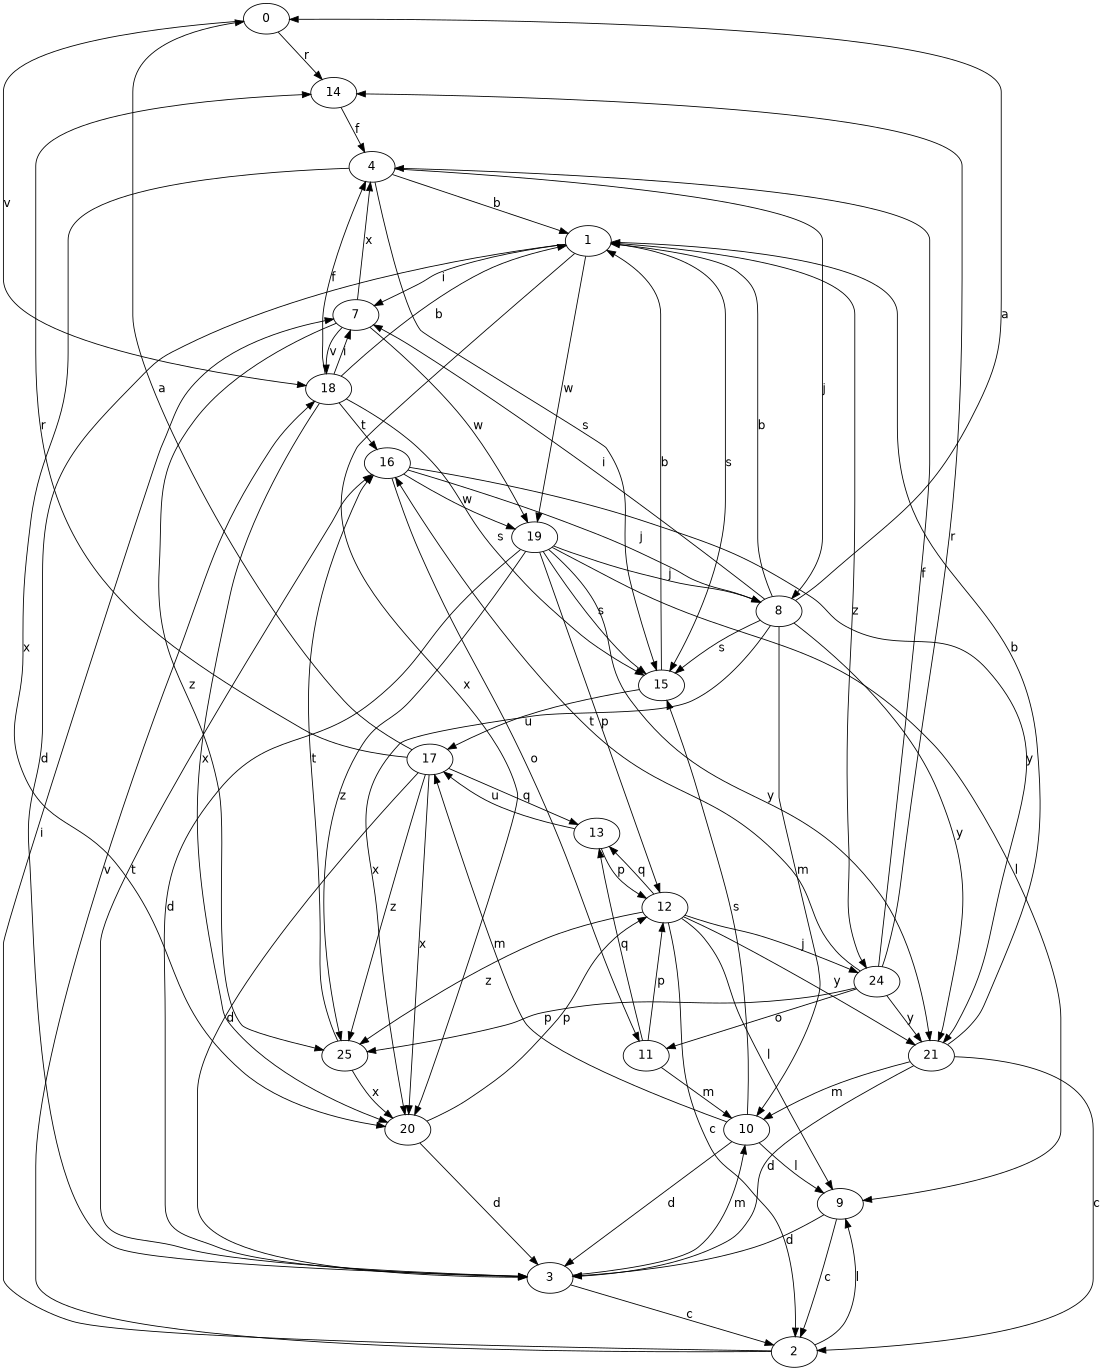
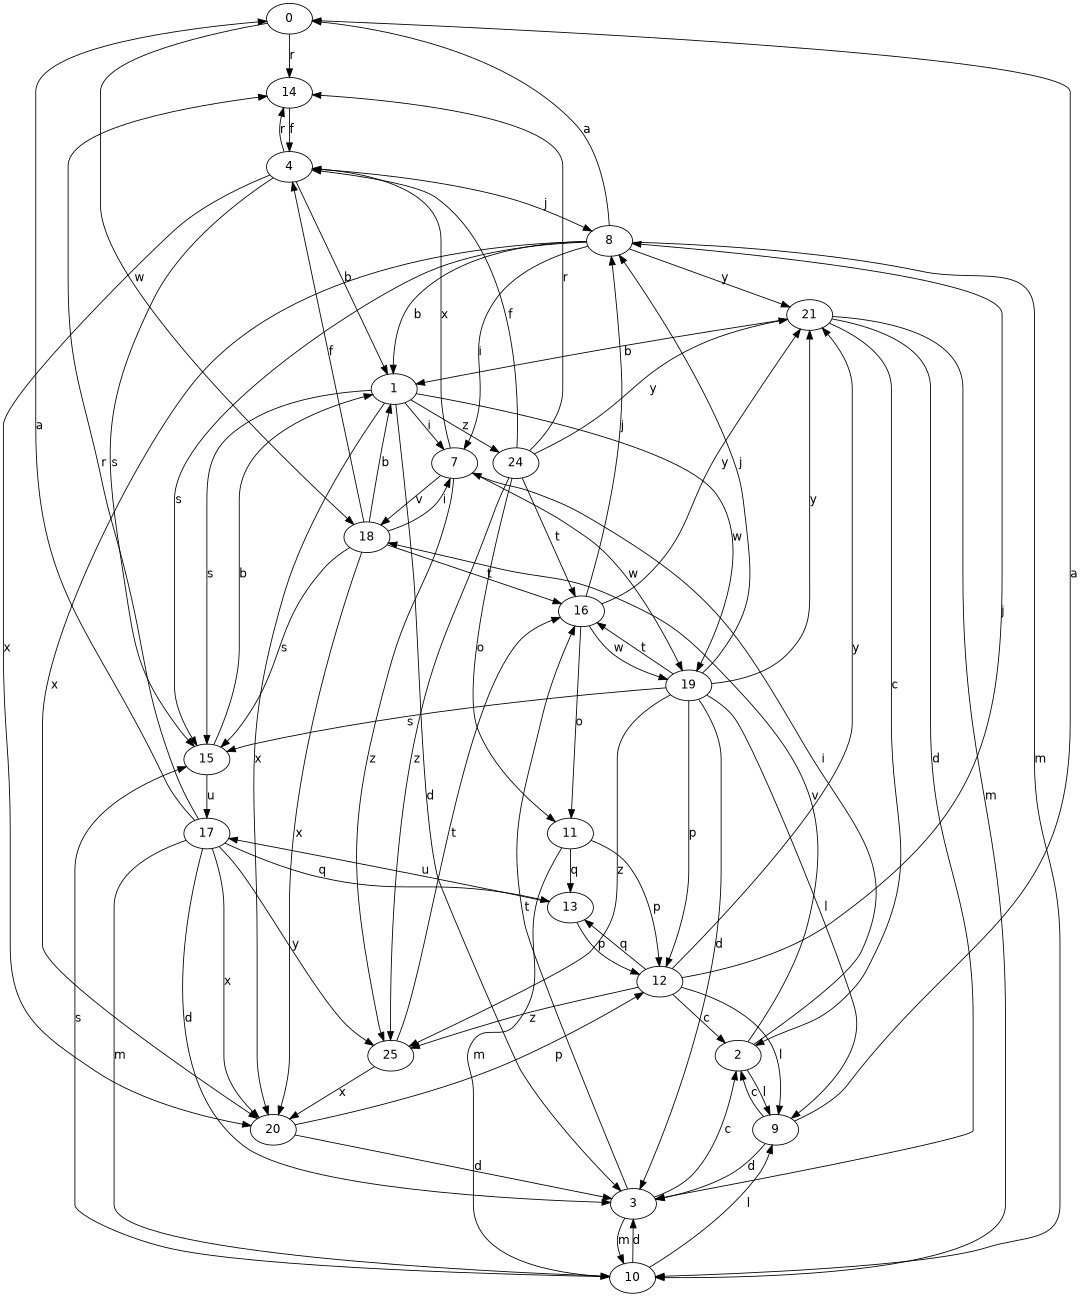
edge "4" -> "14": added, label "r"
edge "0" -> "18": label "v" -> "w"
edge "9" -> "0": added, label "a"
edge "19" -> "16": added, label "t"
edge "17" -> "25": label "z" -> "y"
edge "12" -> "24": now "12" -> "8"
edge "10" -> "17": reversed
edge "24" -> "25": label "p" -> "z"
